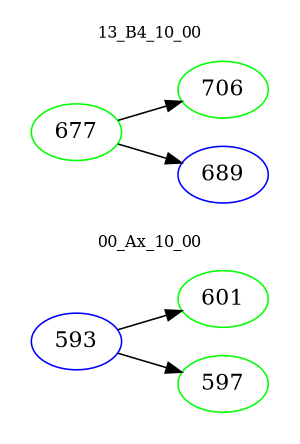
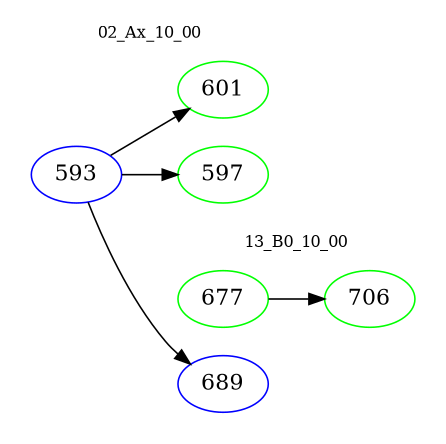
cluster "13_B4_10_00": label "13_B4_10_00" -> "13_B0_10_00"
edge "677" -> "689": now "593" -> "689"
cluster "00_Ax_10_00": label "00_Ax_10_00" -> "02_Ax_10_00"
